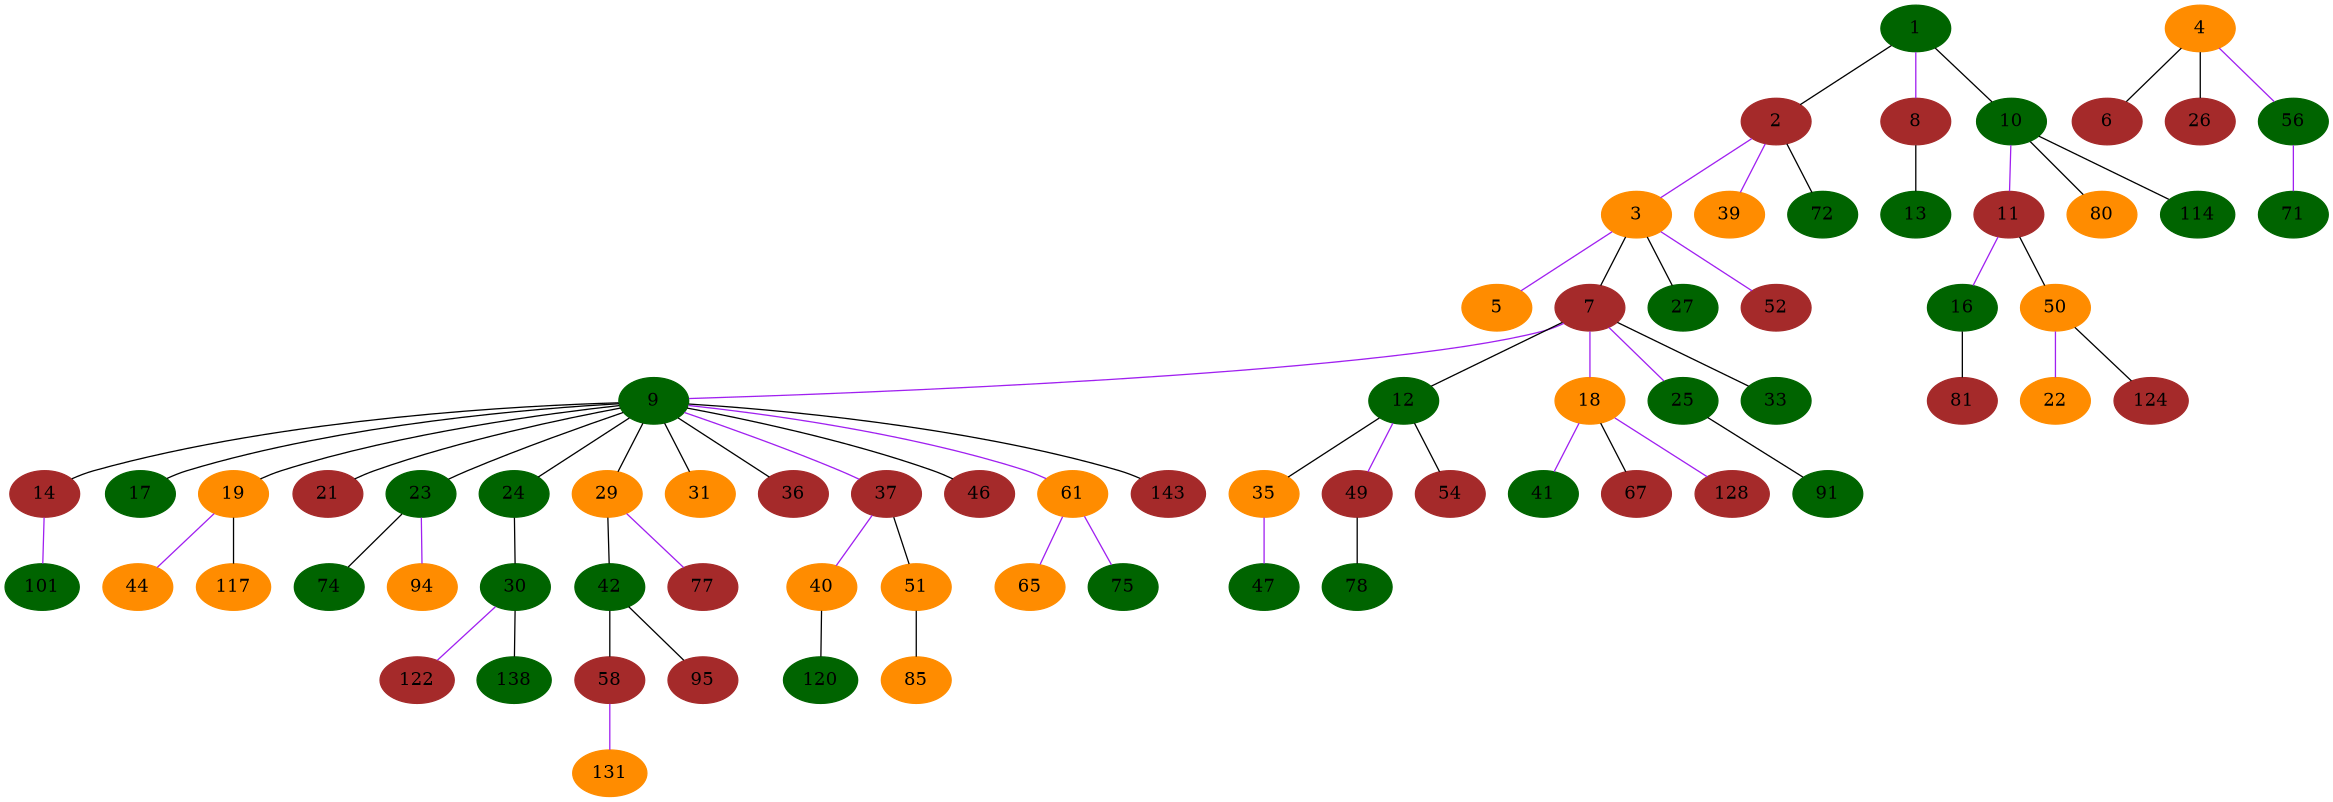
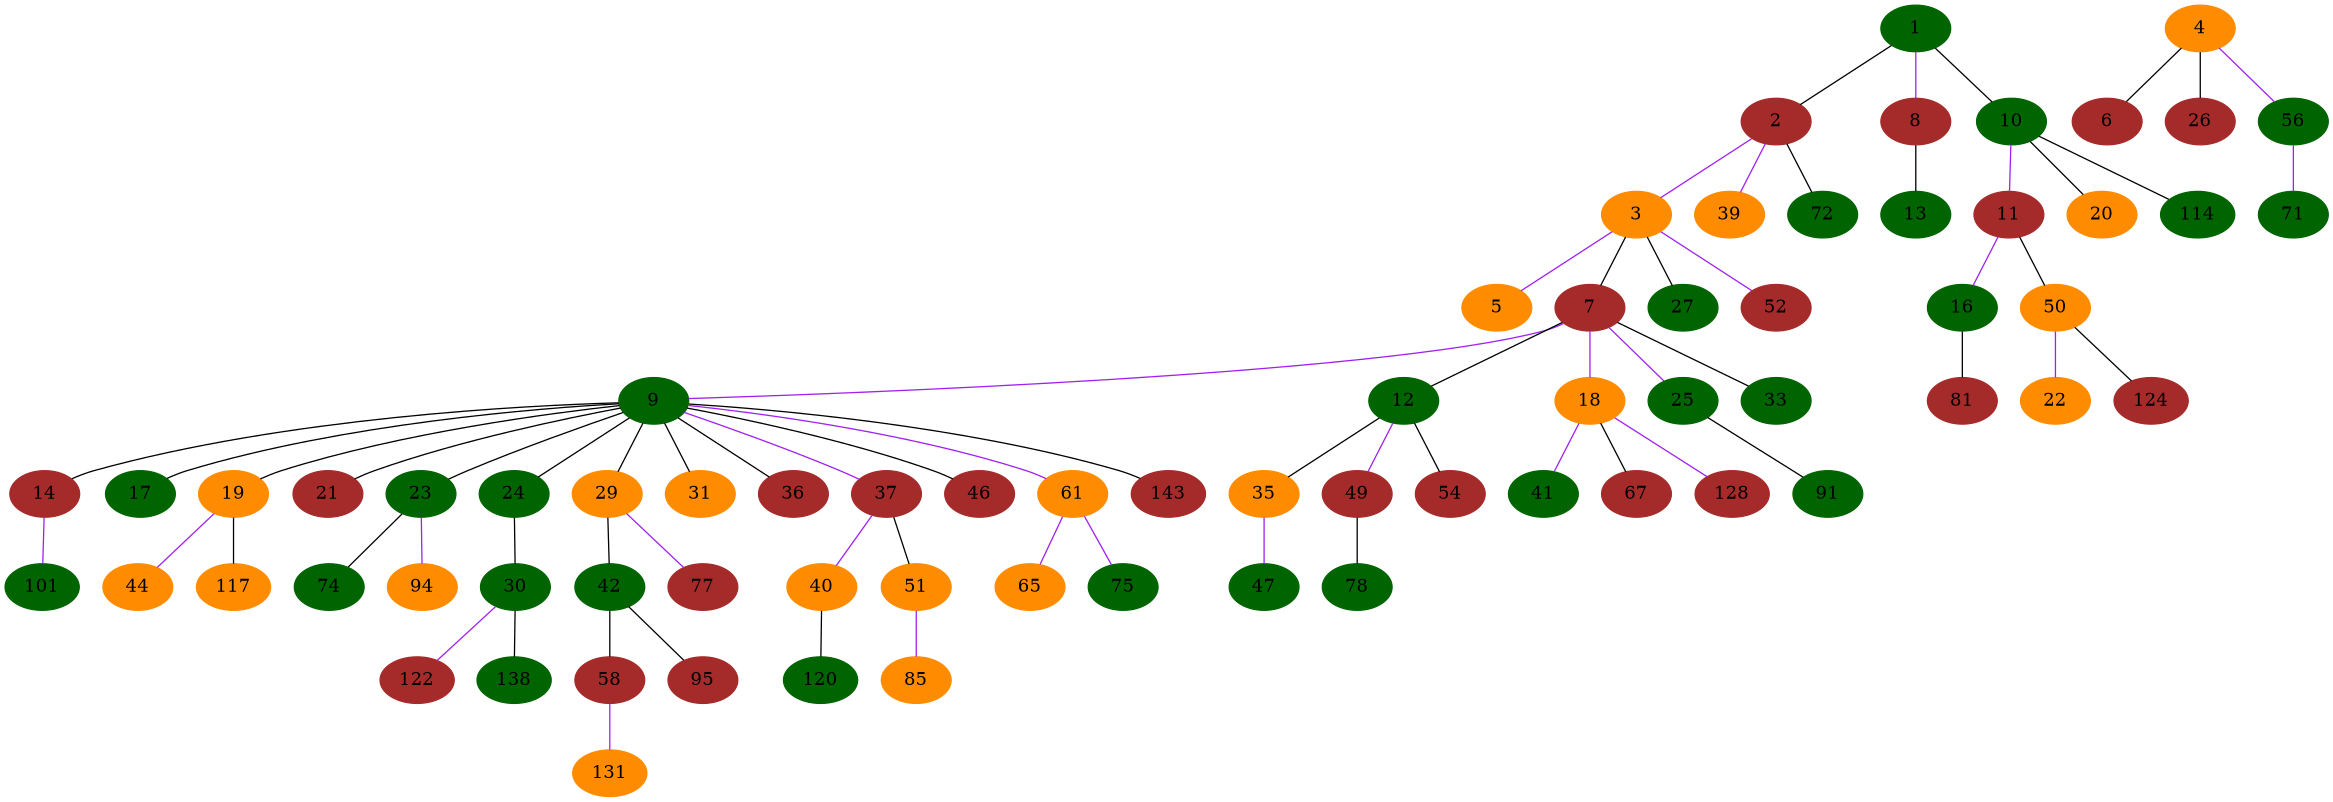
node "80": label "80" -> "20"
edge "51" -- "85": color black -> purple
